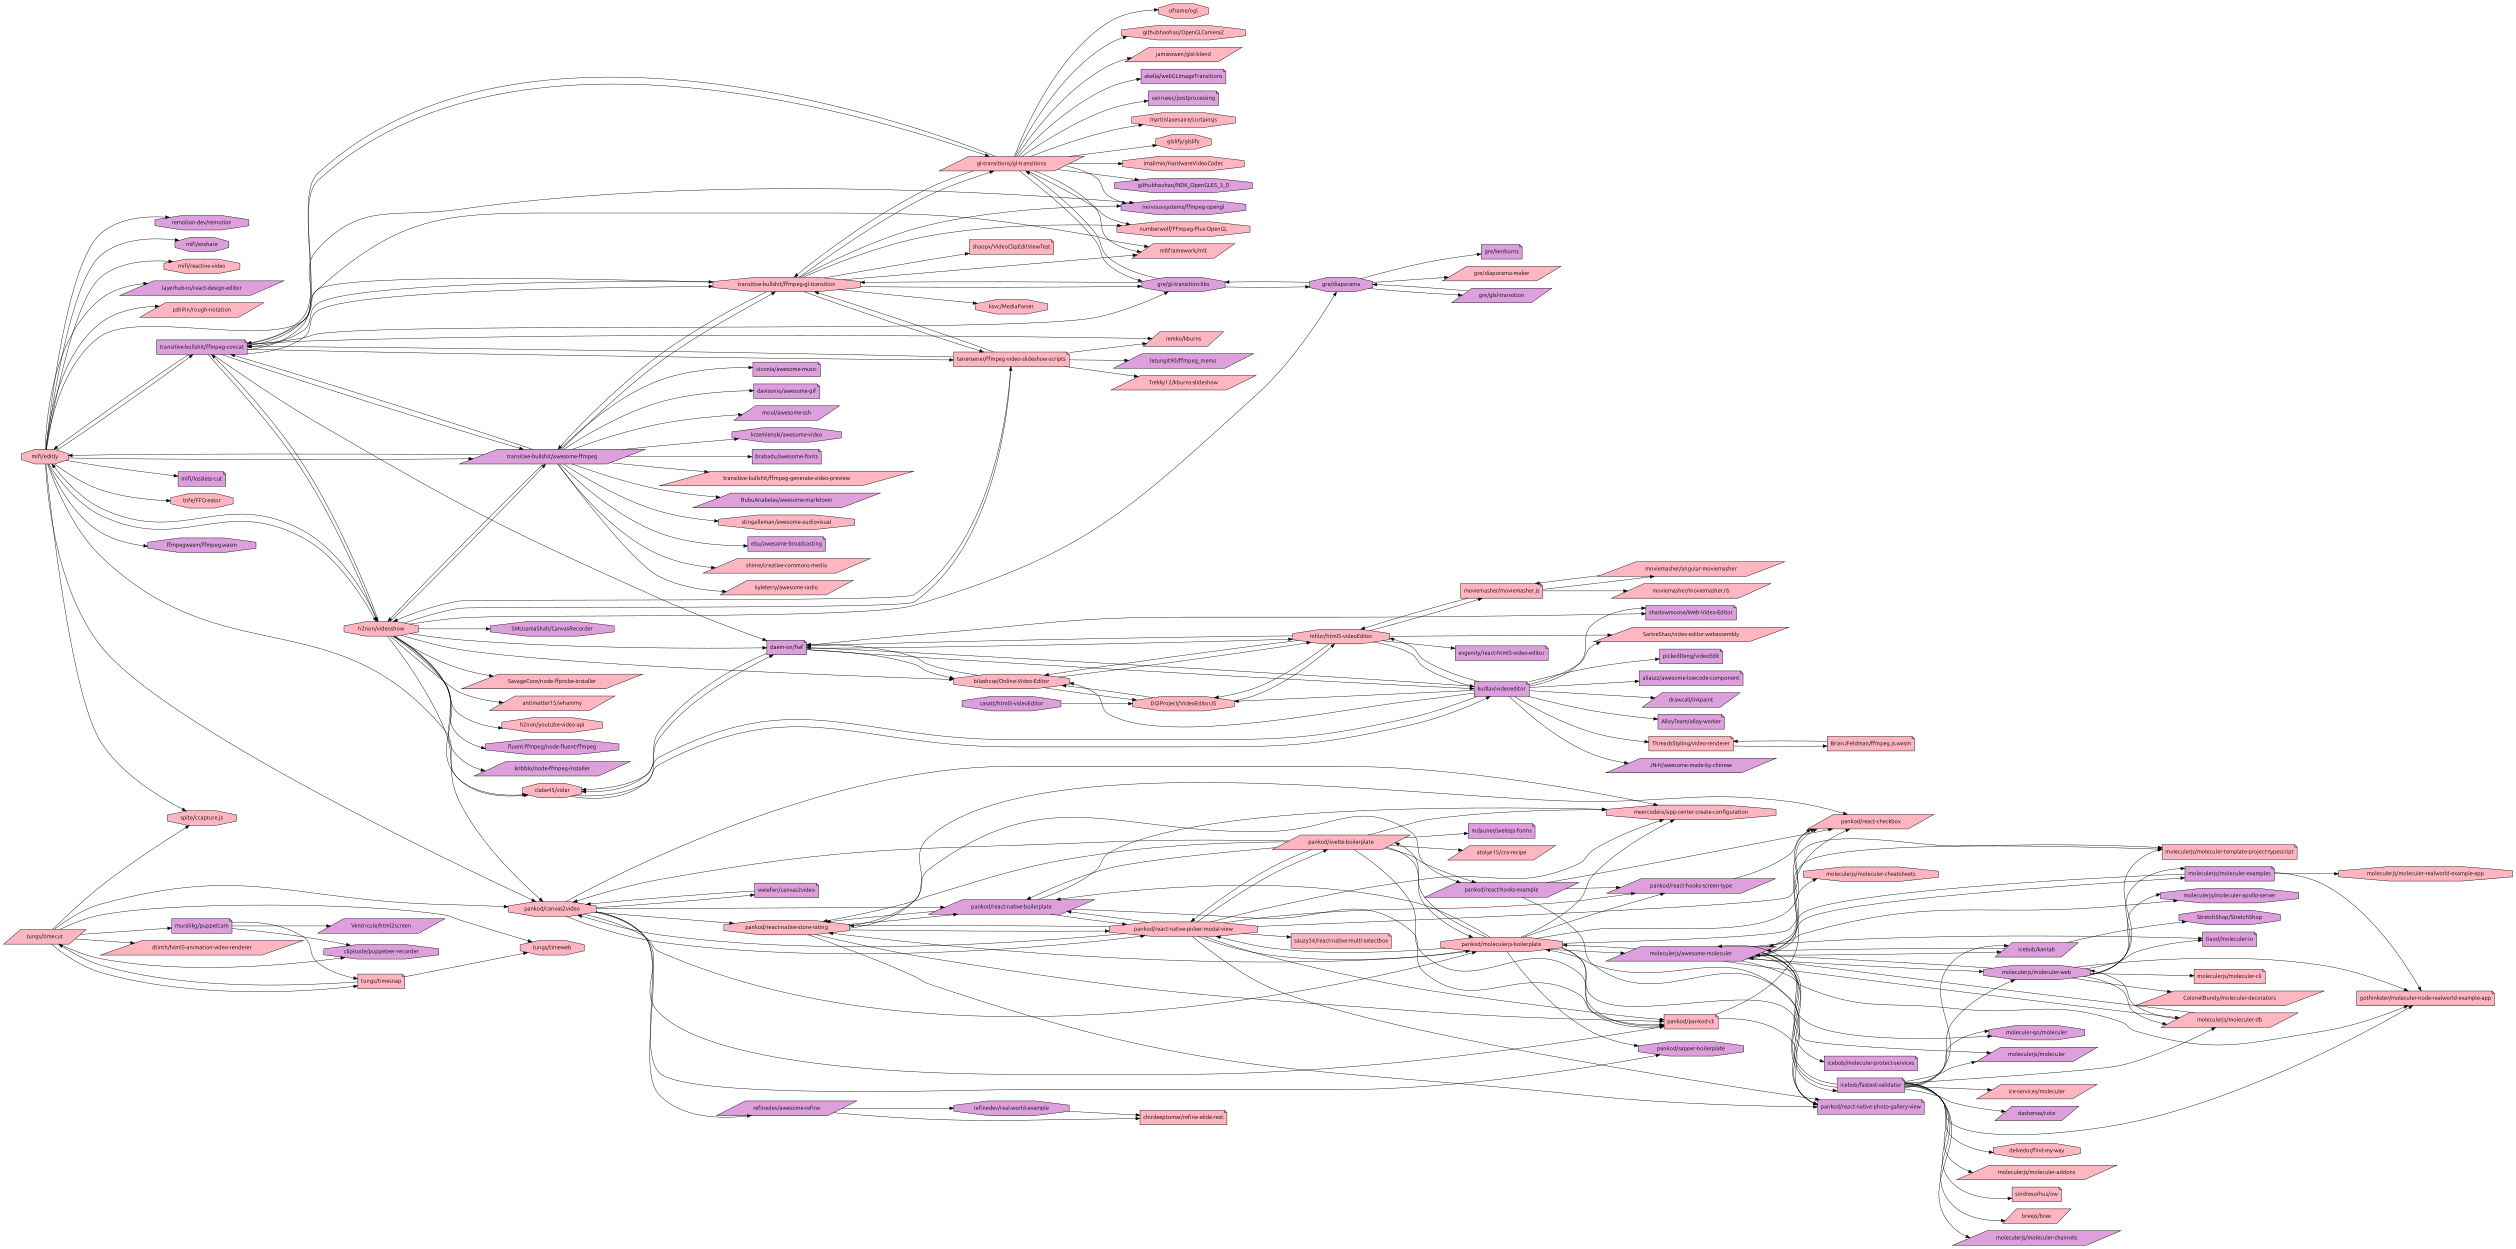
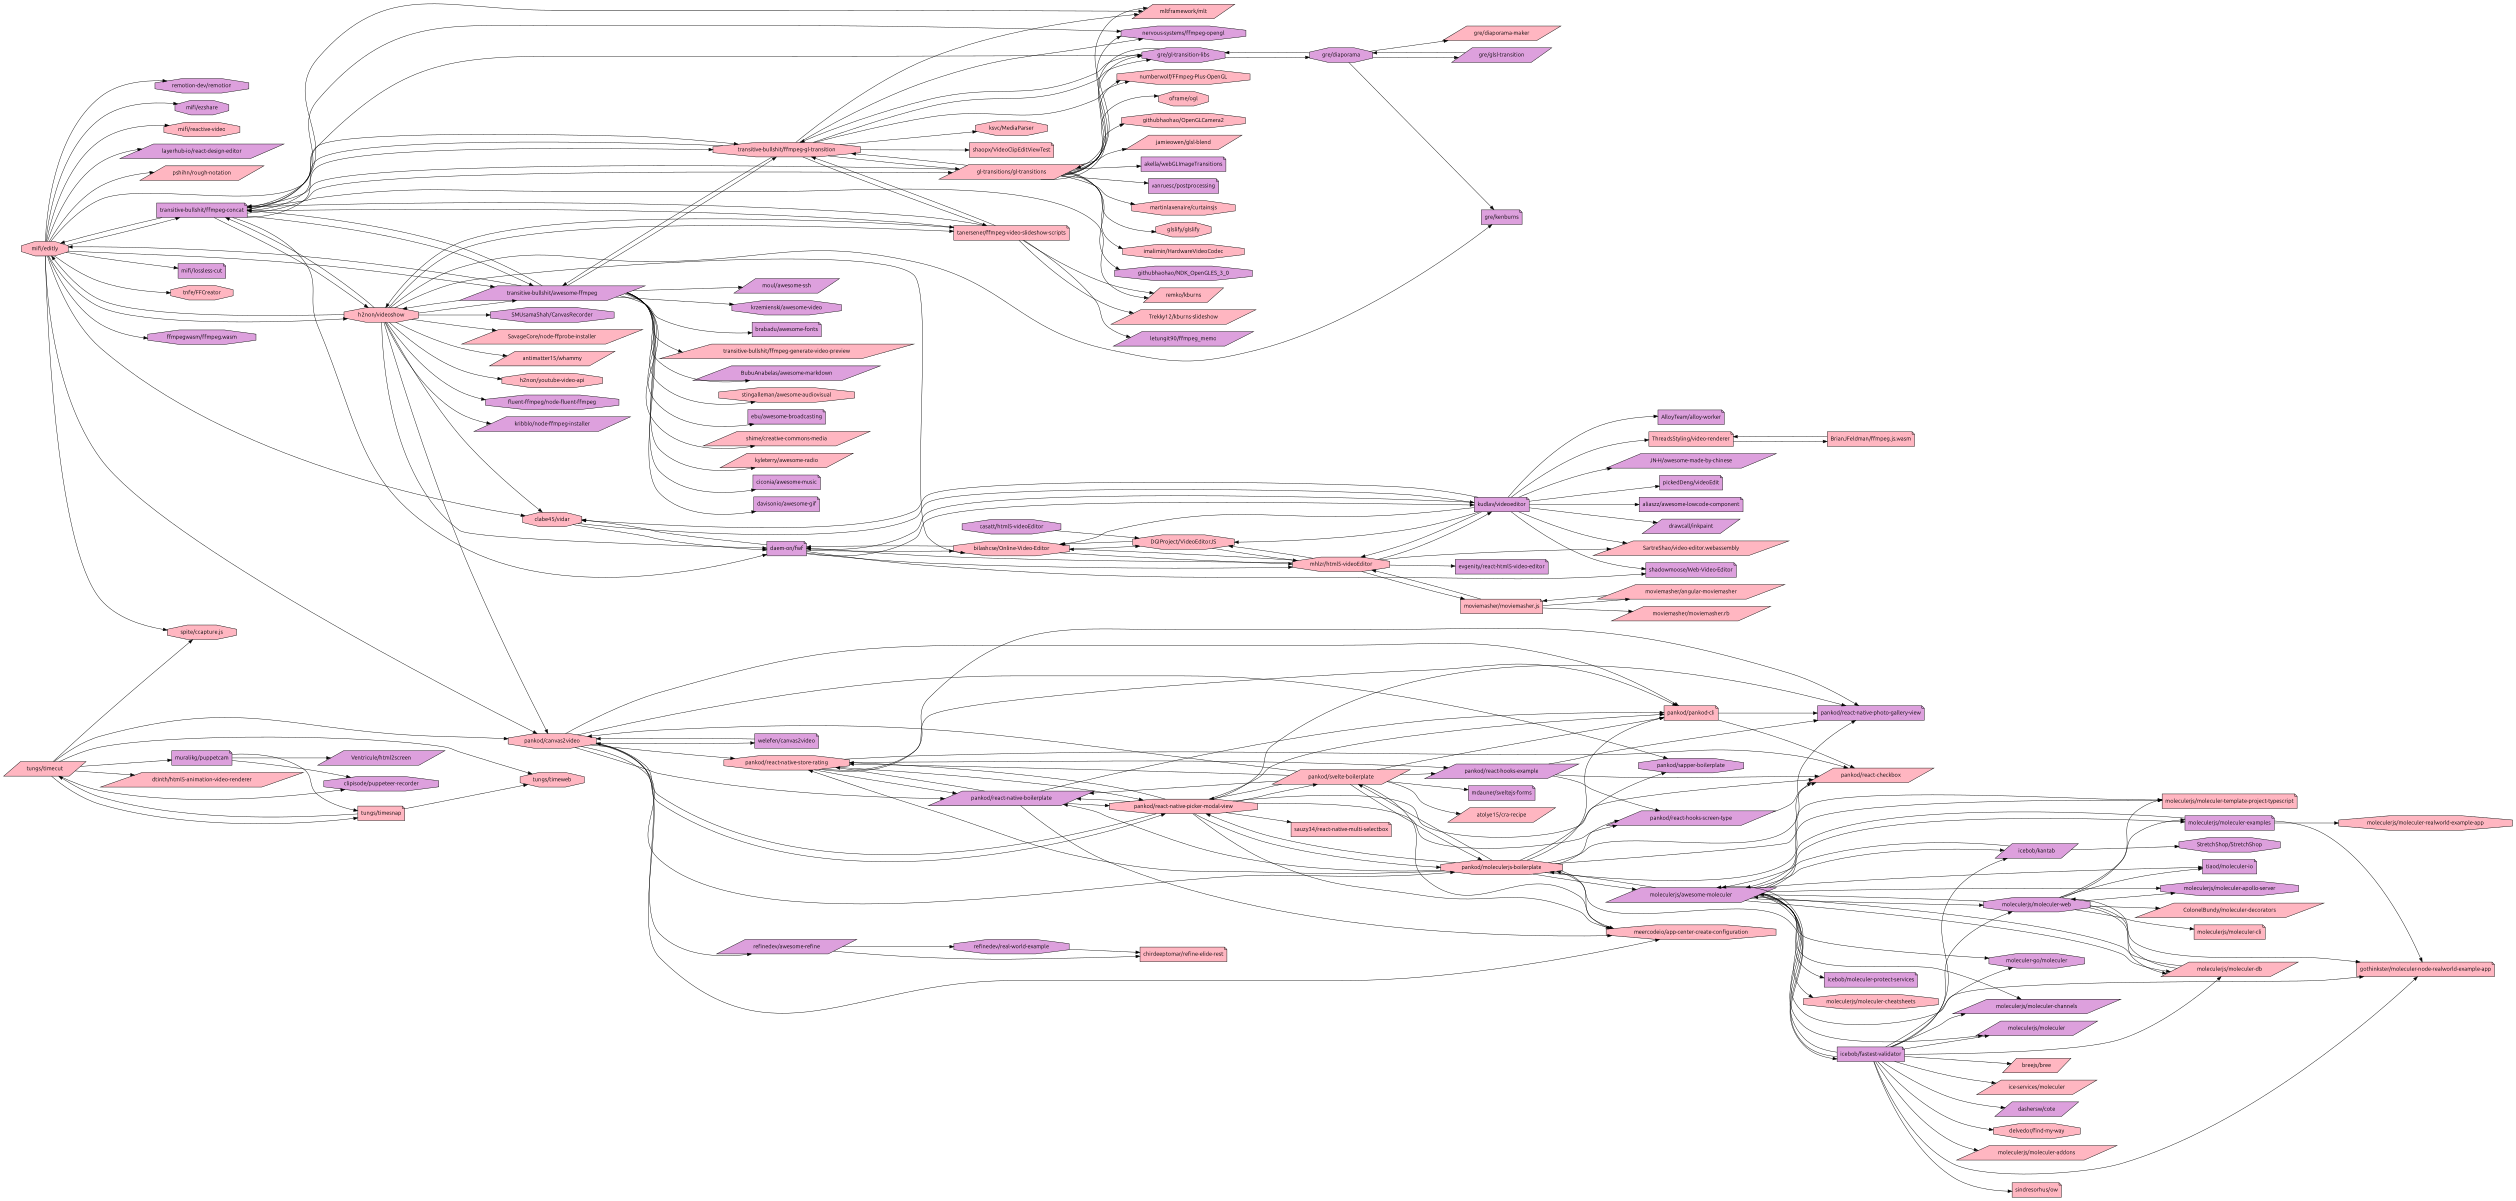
edge "h2non/videoshow" -> "gre/diaporama": now "h2non/videoshow" -> "gre/kenburns"
edge "moleculerjs/awesome-moleculer" -> "moleculerjs/moleculer-channels": added
